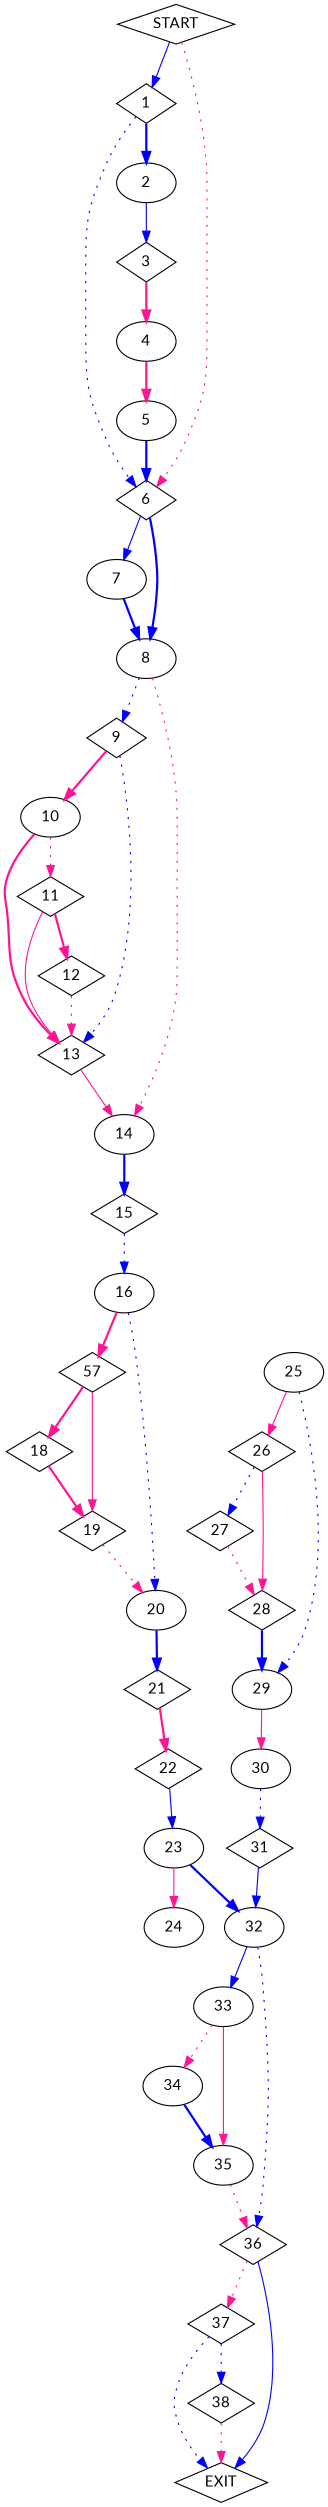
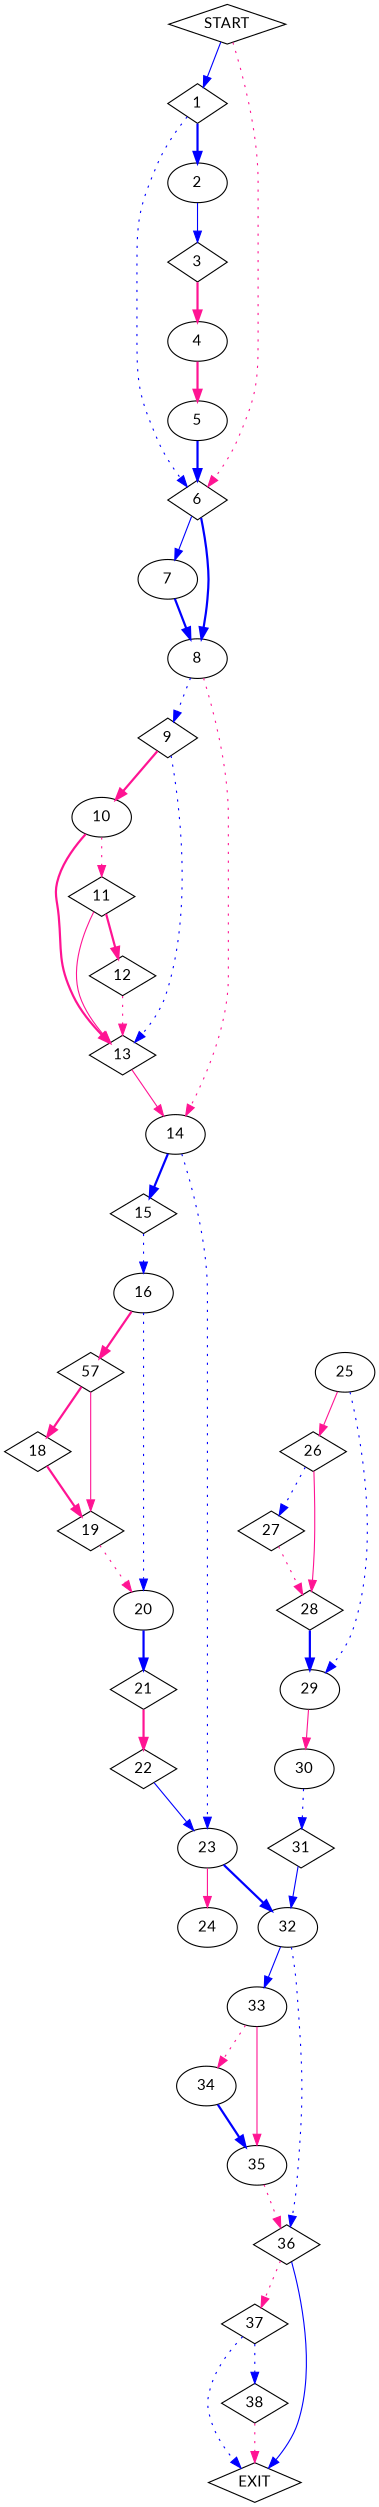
edge "14" -> "23": added
